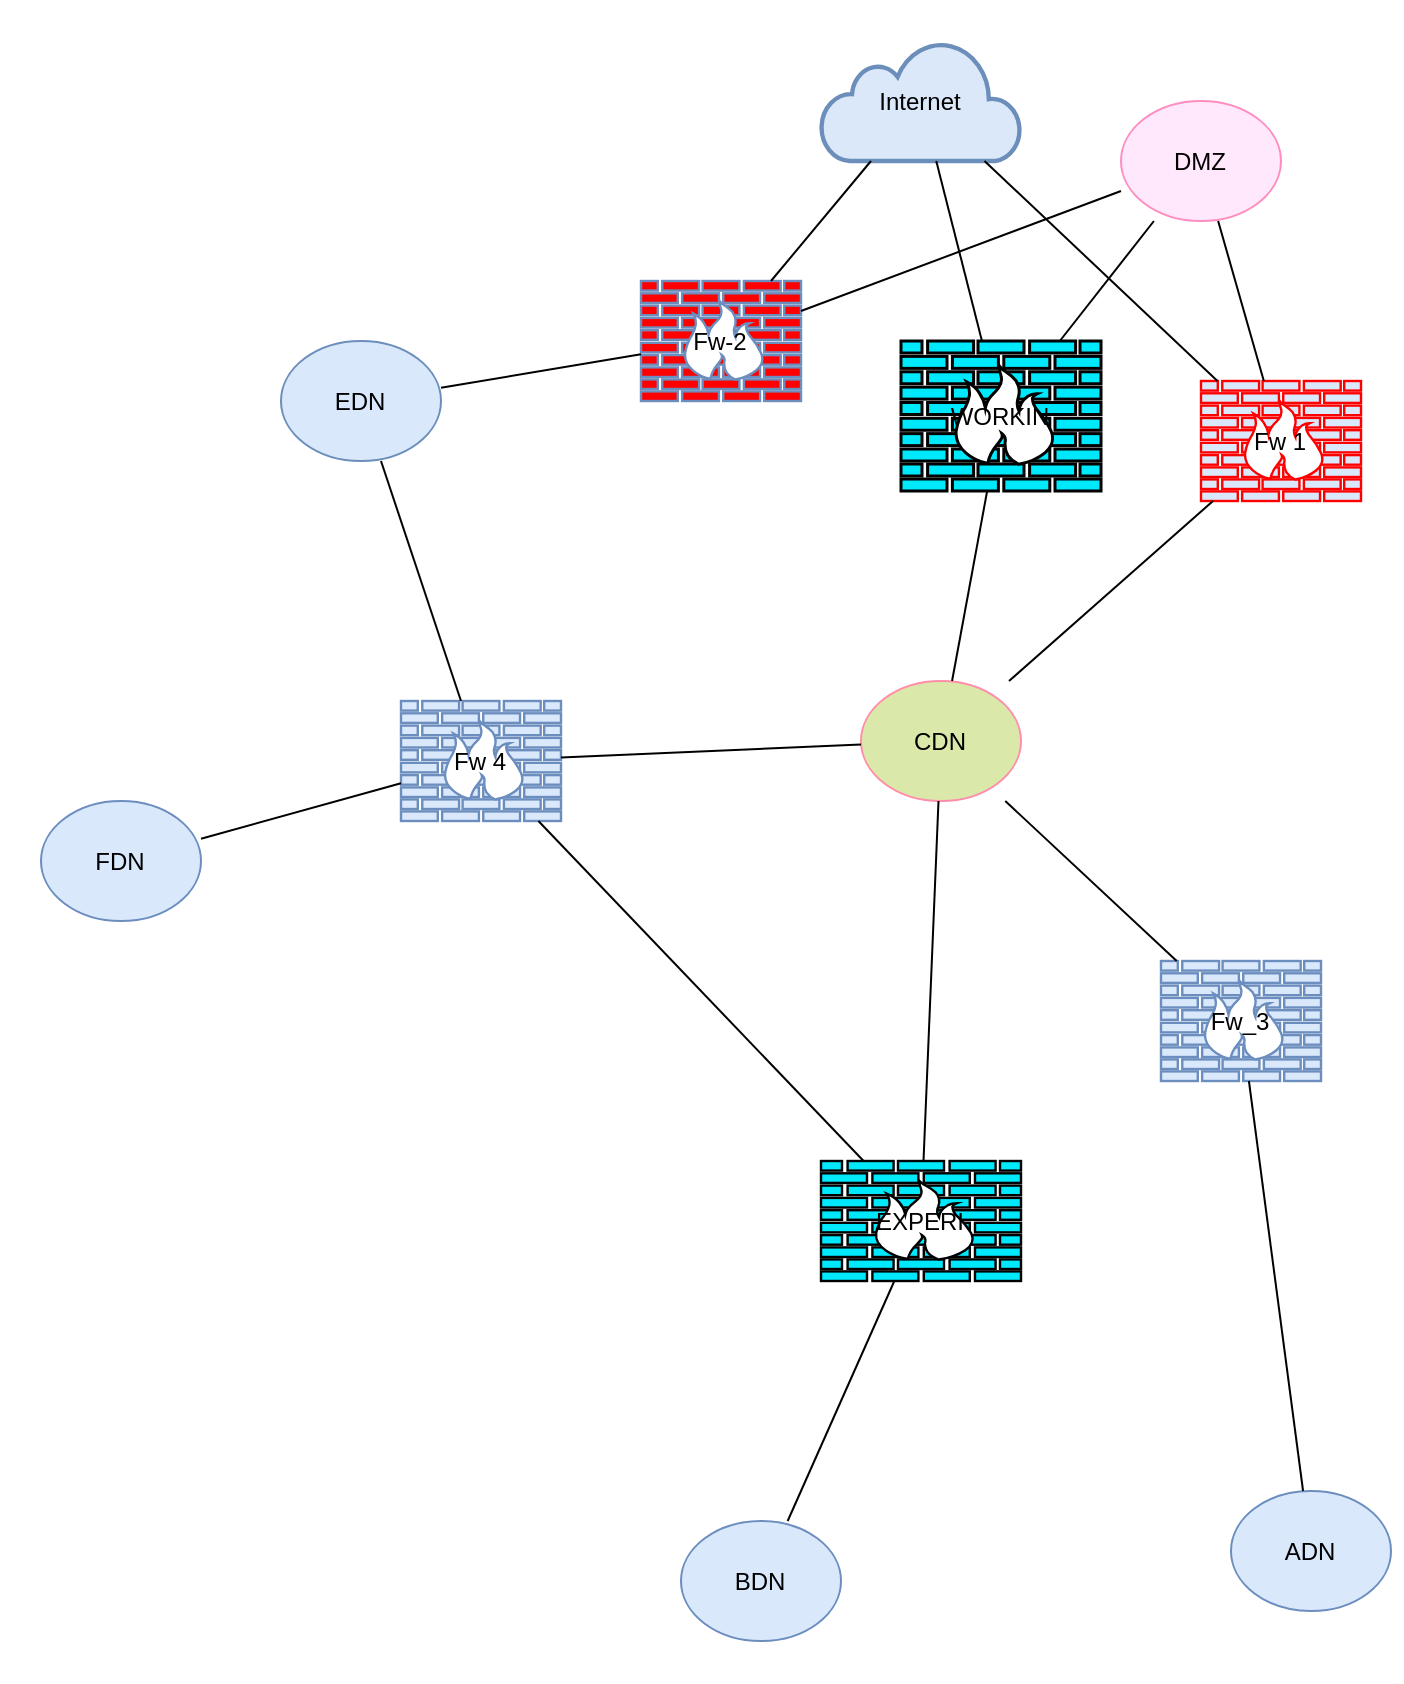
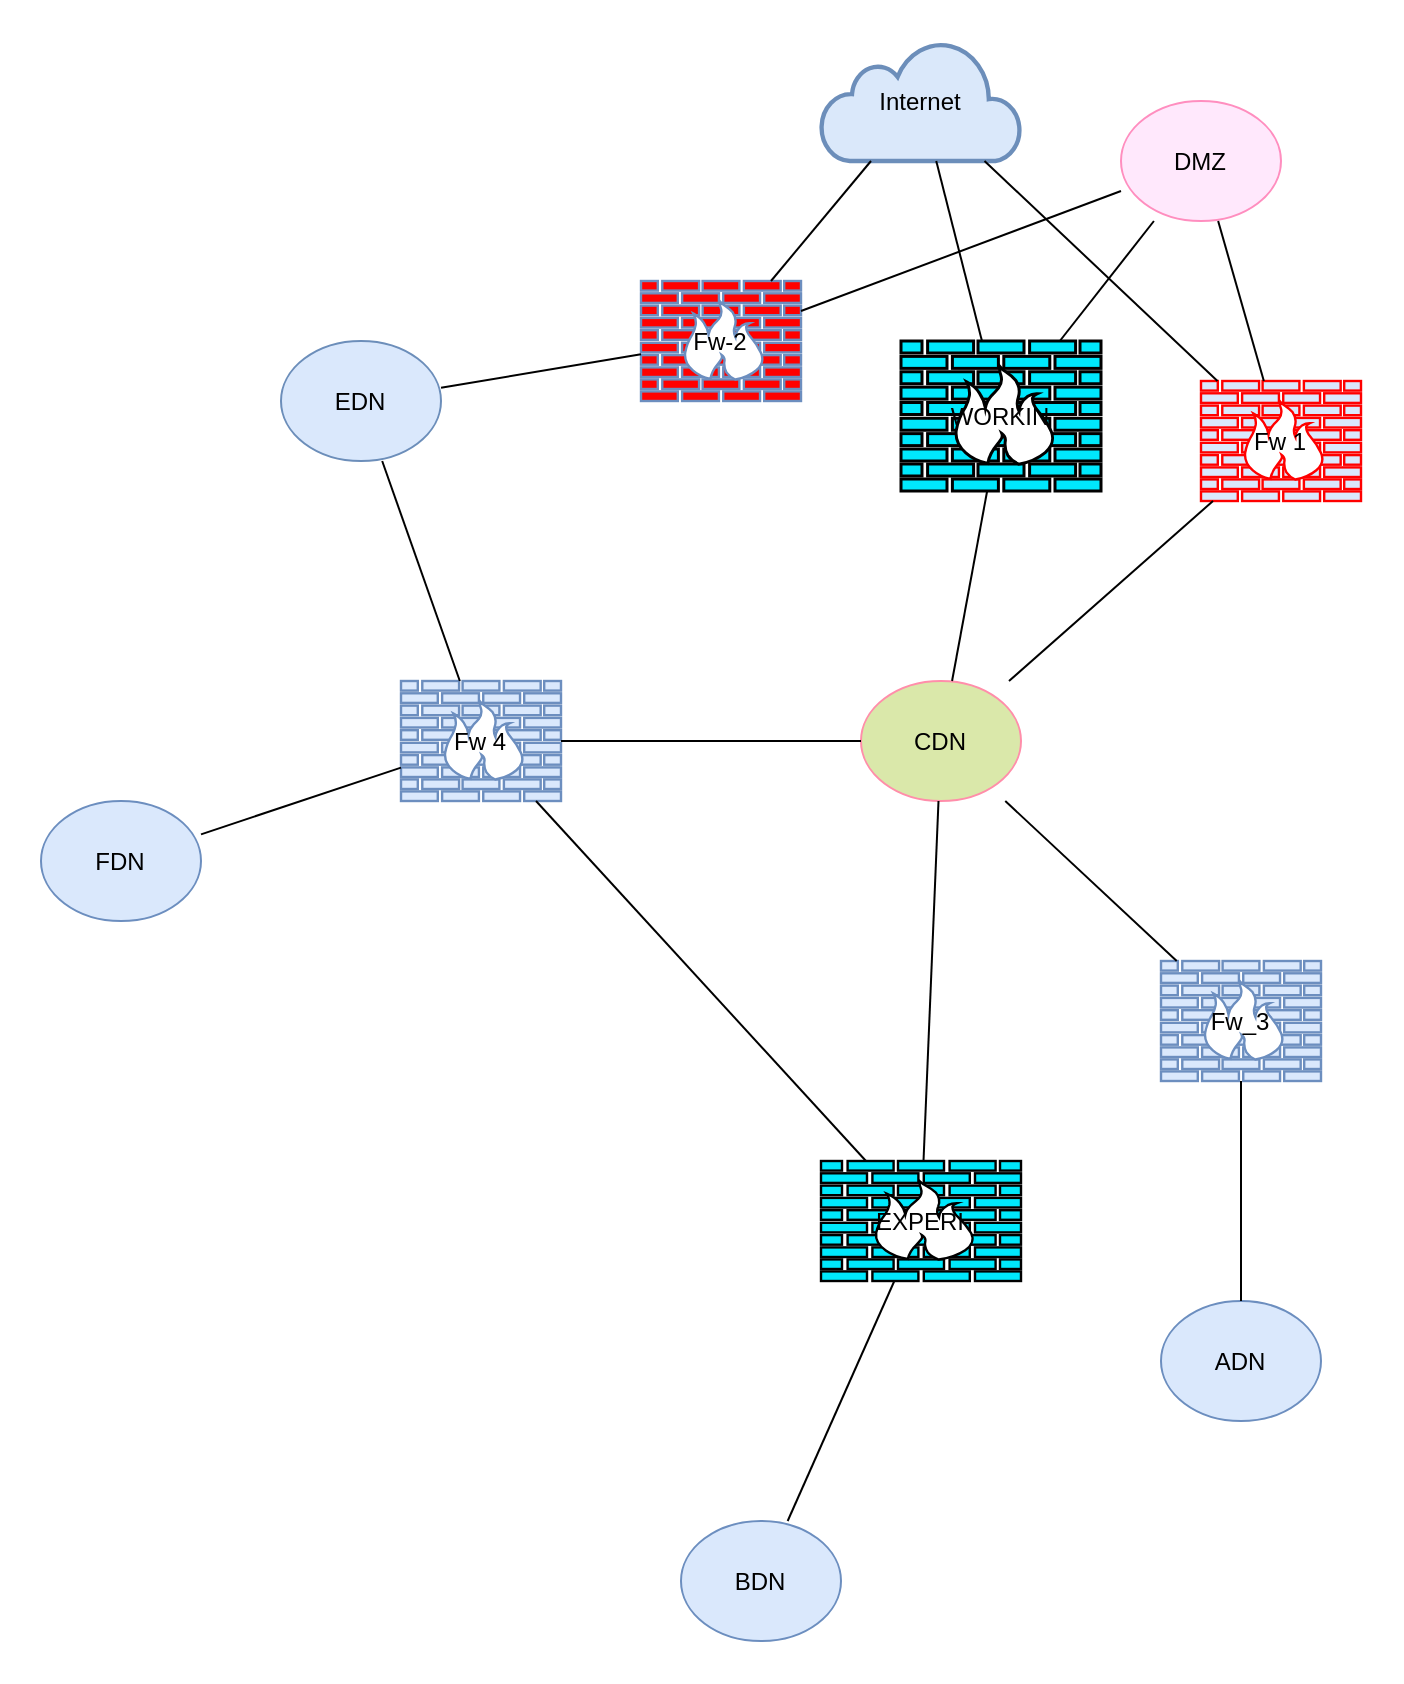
node "Fw 4": moved (481, 761) -> (481, 741)
node "ADN": moved (1311, 1551) -> (1241, 1361)
